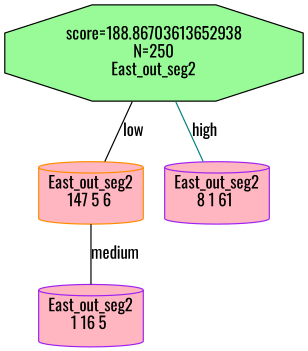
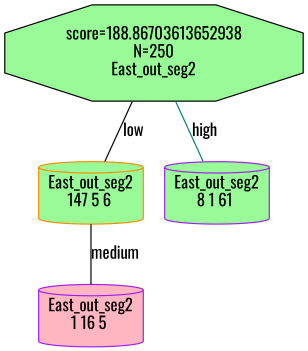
node "East_out_seg2 147 5 6": fillcolor lightpink -> palegreen
node "East_out_seg2 8 1 61": fillcolor lightpink -> palegreen
